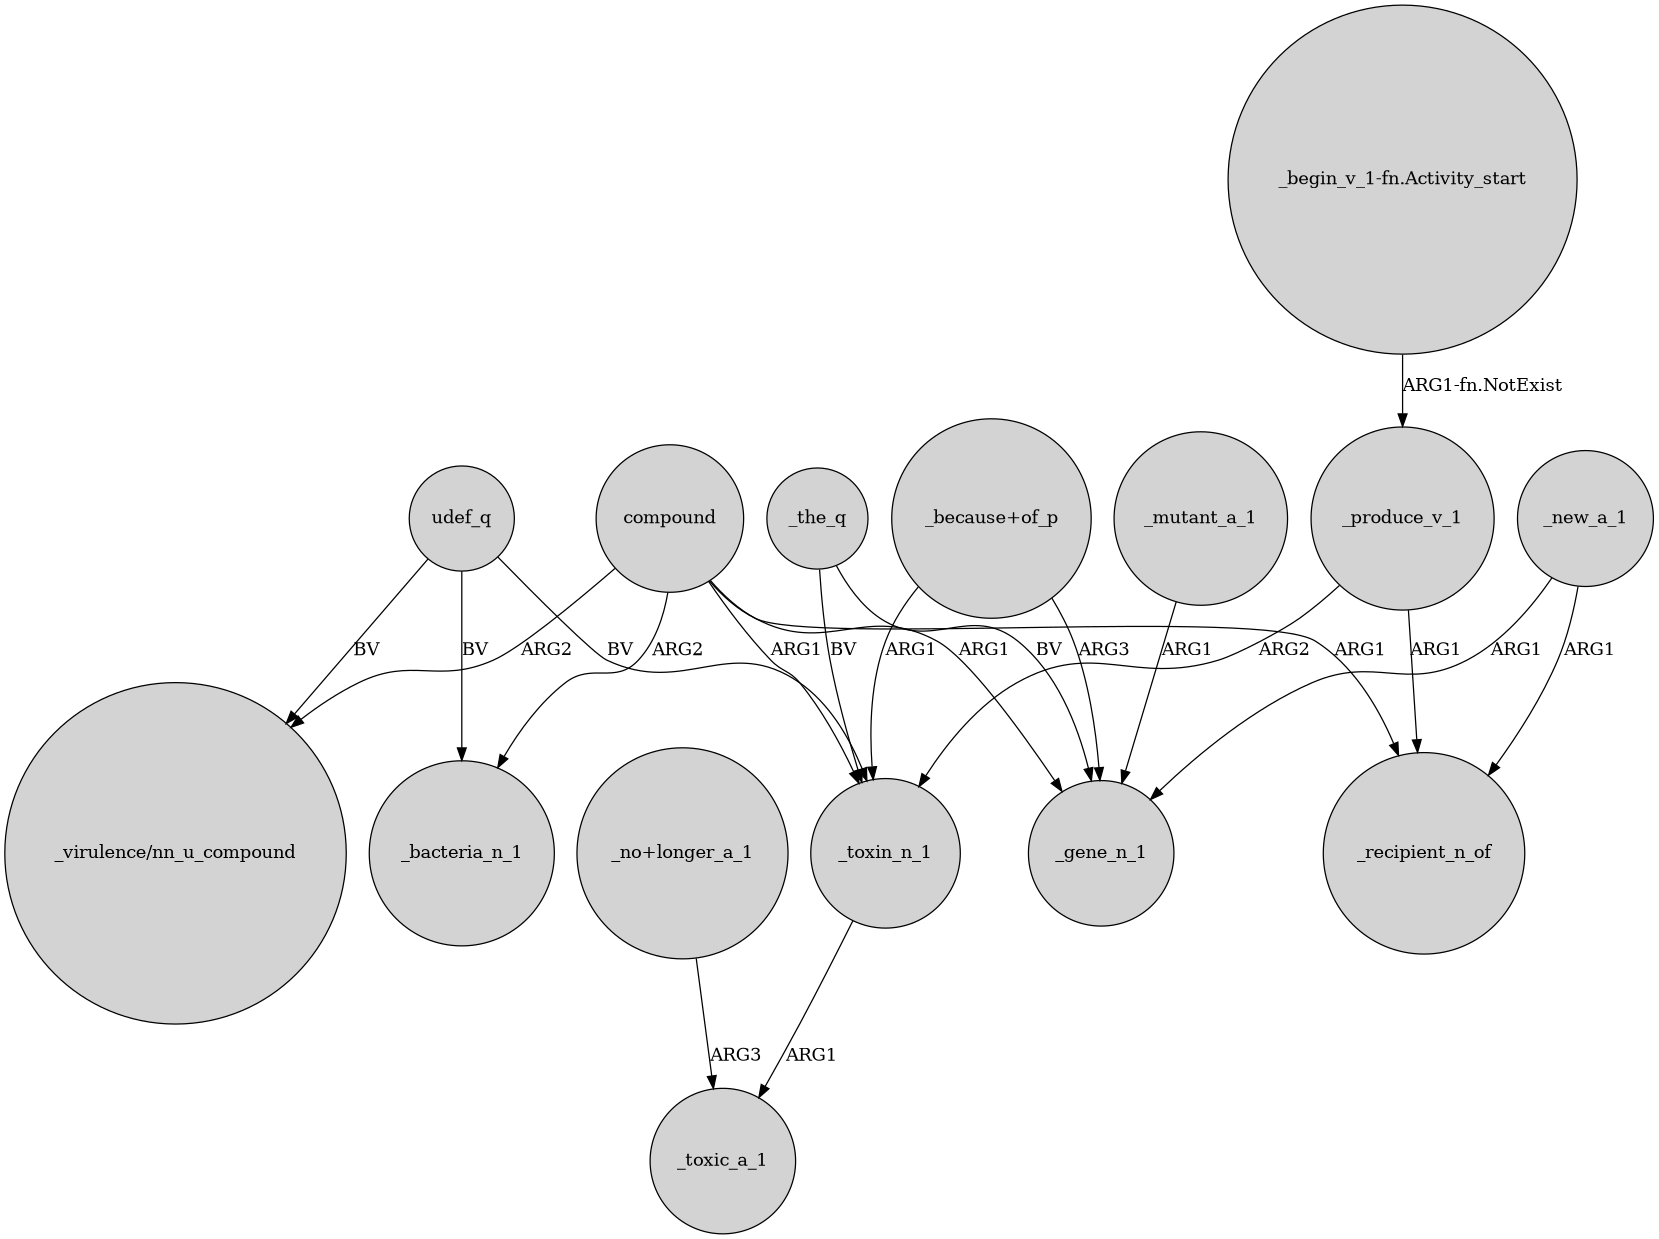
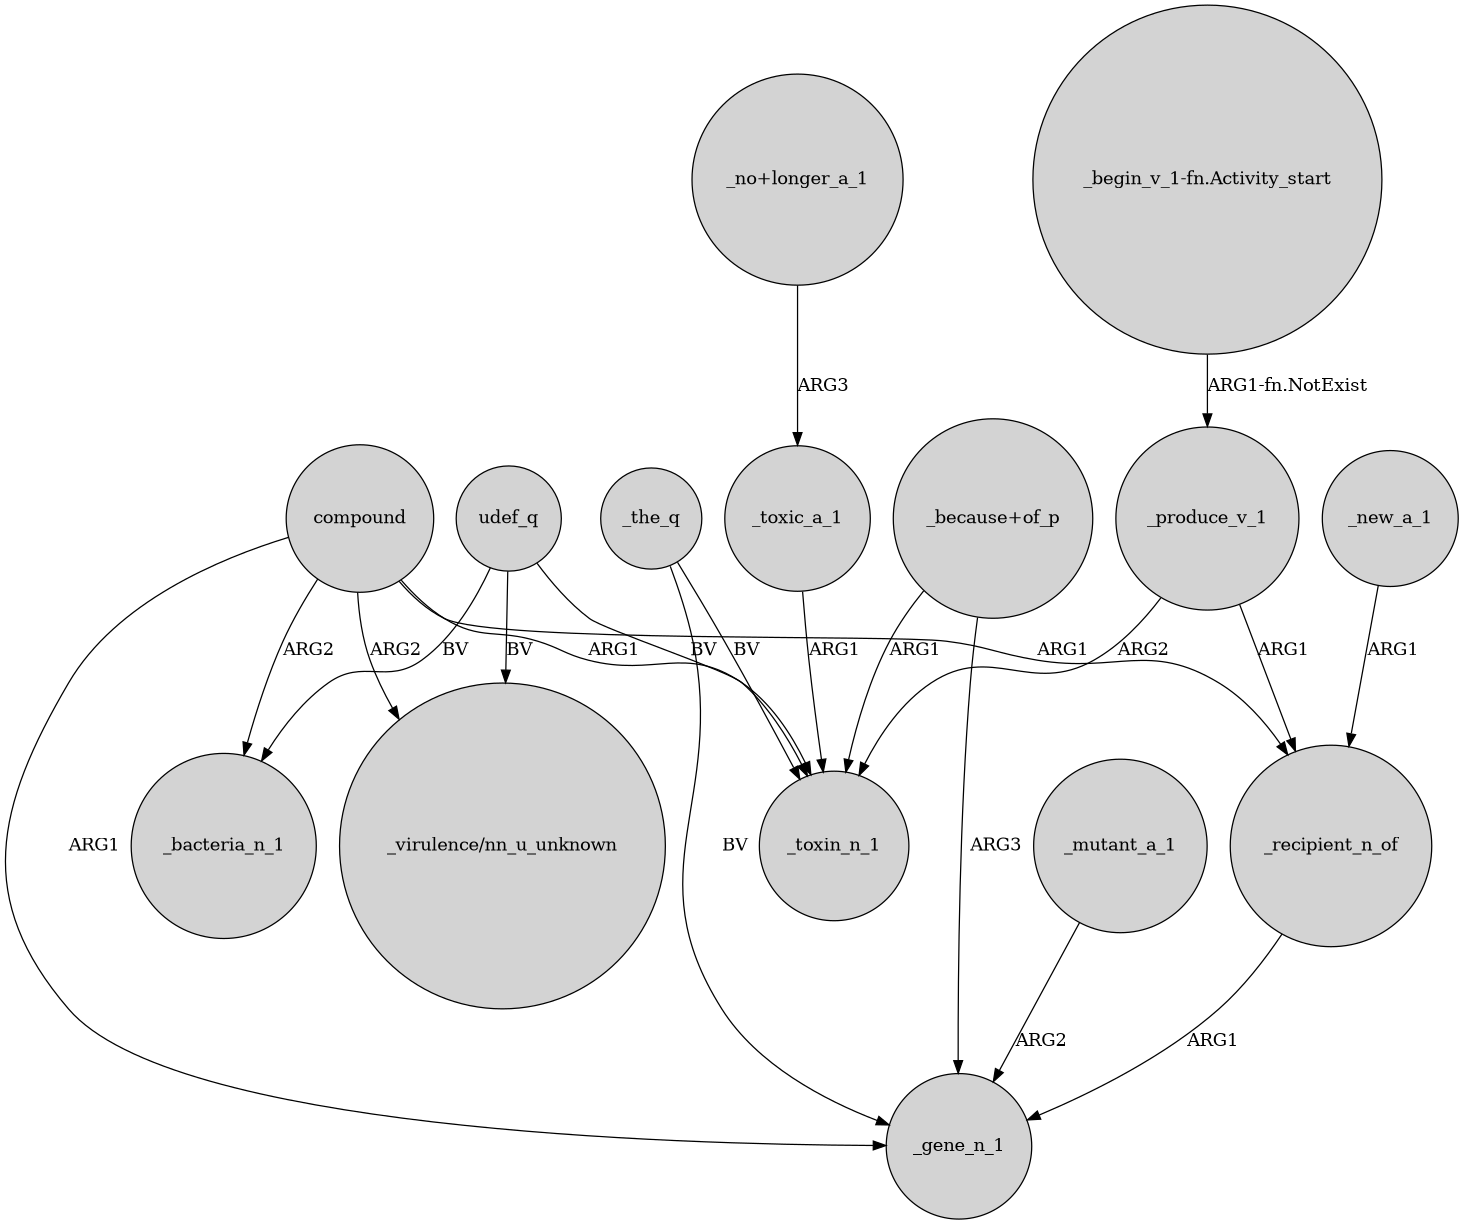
edge "_mutant_a_1" -> "_gene_n_1": label "ARG1" -> "ARG2"
edge "_new_a_1" -> "_gene_n_1": now "_recipient_n_of" -> "_gene_n_1"
node "_virulence/nn_u_compound": label "_virulence/nn_u_compound" -> "_virulence/nn_u_unknown"
edge "_toxin_n_1" -> "_toxic_a_1": reversed
